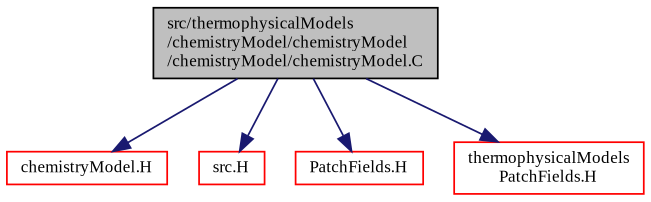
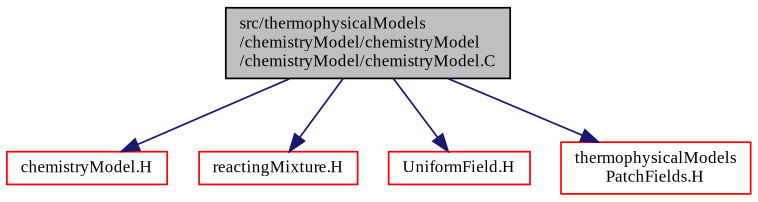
node "src.H": label "src.H" -> "reactingMixture.H"
node "PatchFields.H": label "PatchFields.H" -> "UniformField.H"
